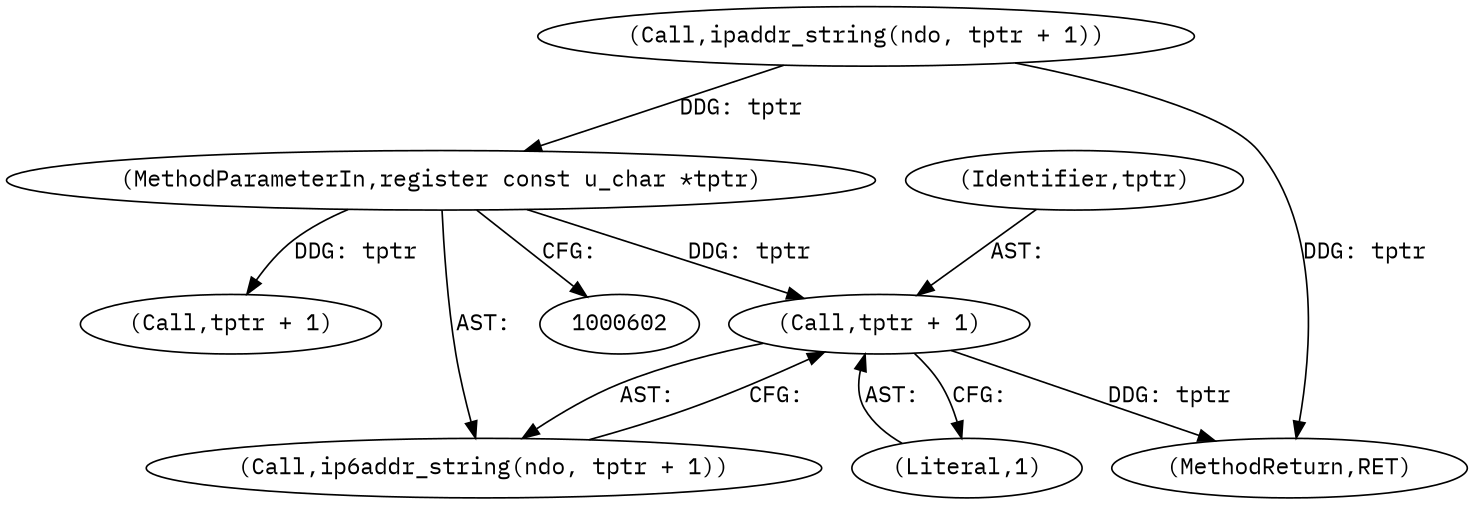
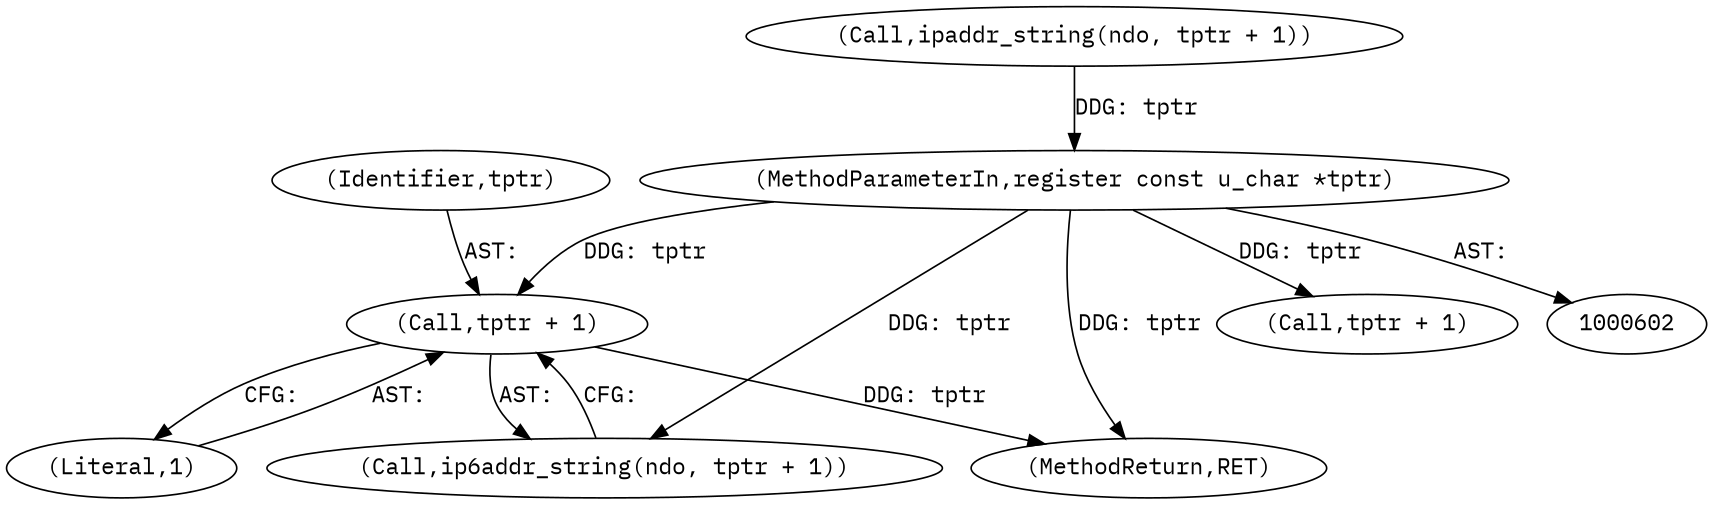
edge "(Call,ipaddr_string(ndo, tptr + 1))" -> "(MethodReturn,RET)": now "(MethodParameterIn,register const u_char *tptr)" -> "(MethodReturn,RET)"
edge "(MethodParameterIn,register const u_char *tptr)" -> "1000602": label "CFG: " -> "AST: "
edge "(MethodParameterIn,register const u_char *tptr)" -> "(Call,ip6addr_string(ndo, tptr + 1))": label "AST: " -> "DDG: tptr"
